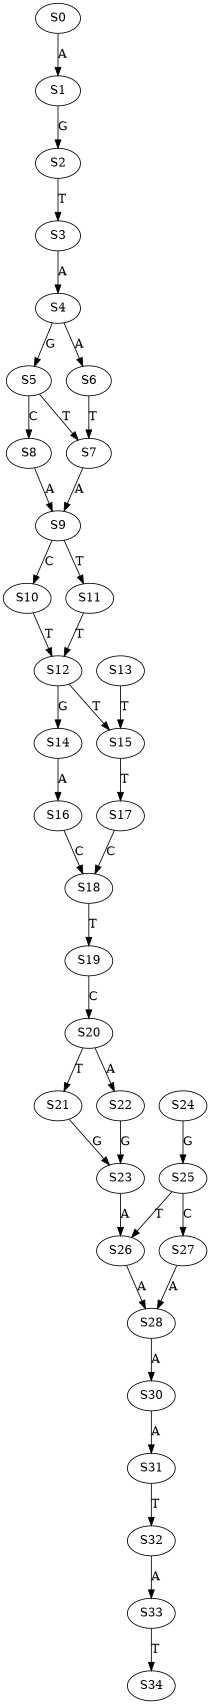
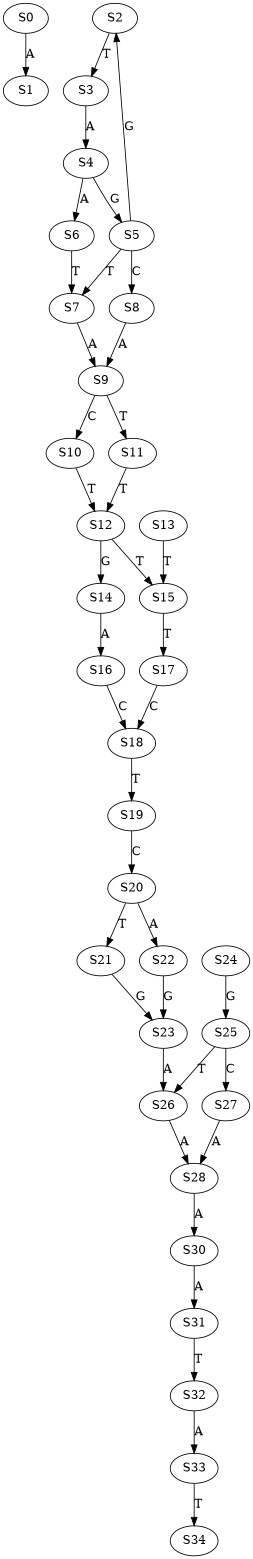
edge "S1" -> "S2": now "S5" -> "S2"
